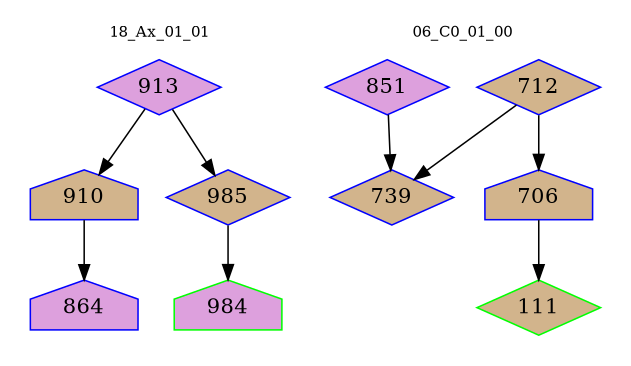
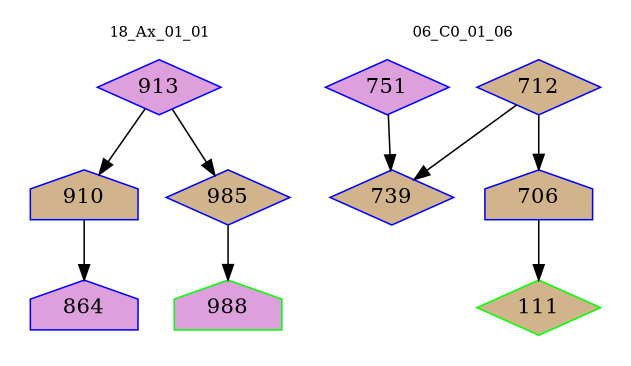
cluster "06_C0_01_00": label "06_C0_01_00" -> "06_C0_01_06"
node "851": label "851" -> "751"
node "984": label "984" -> "988"
